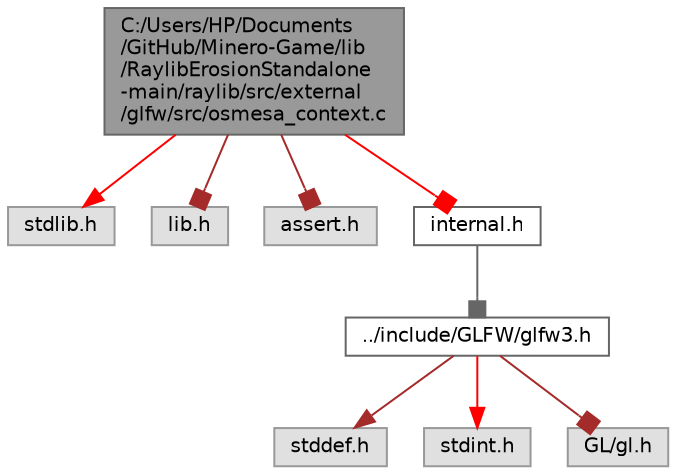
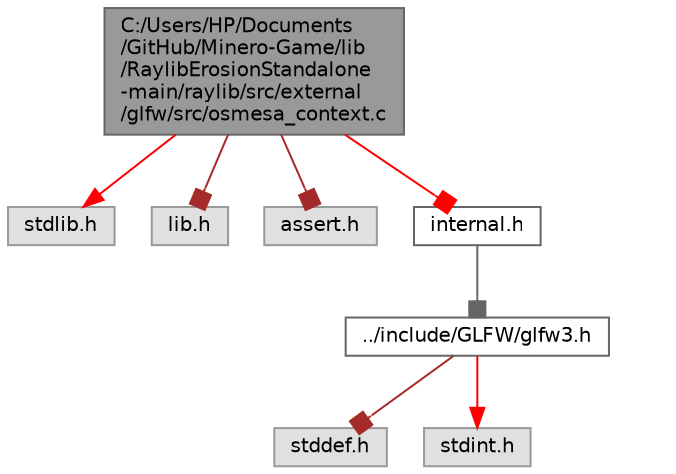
edge "../include/GLFW/glfw3.h" -> "stddef.h": arrowhead normal -> box
node "GL/gl.h": removed
